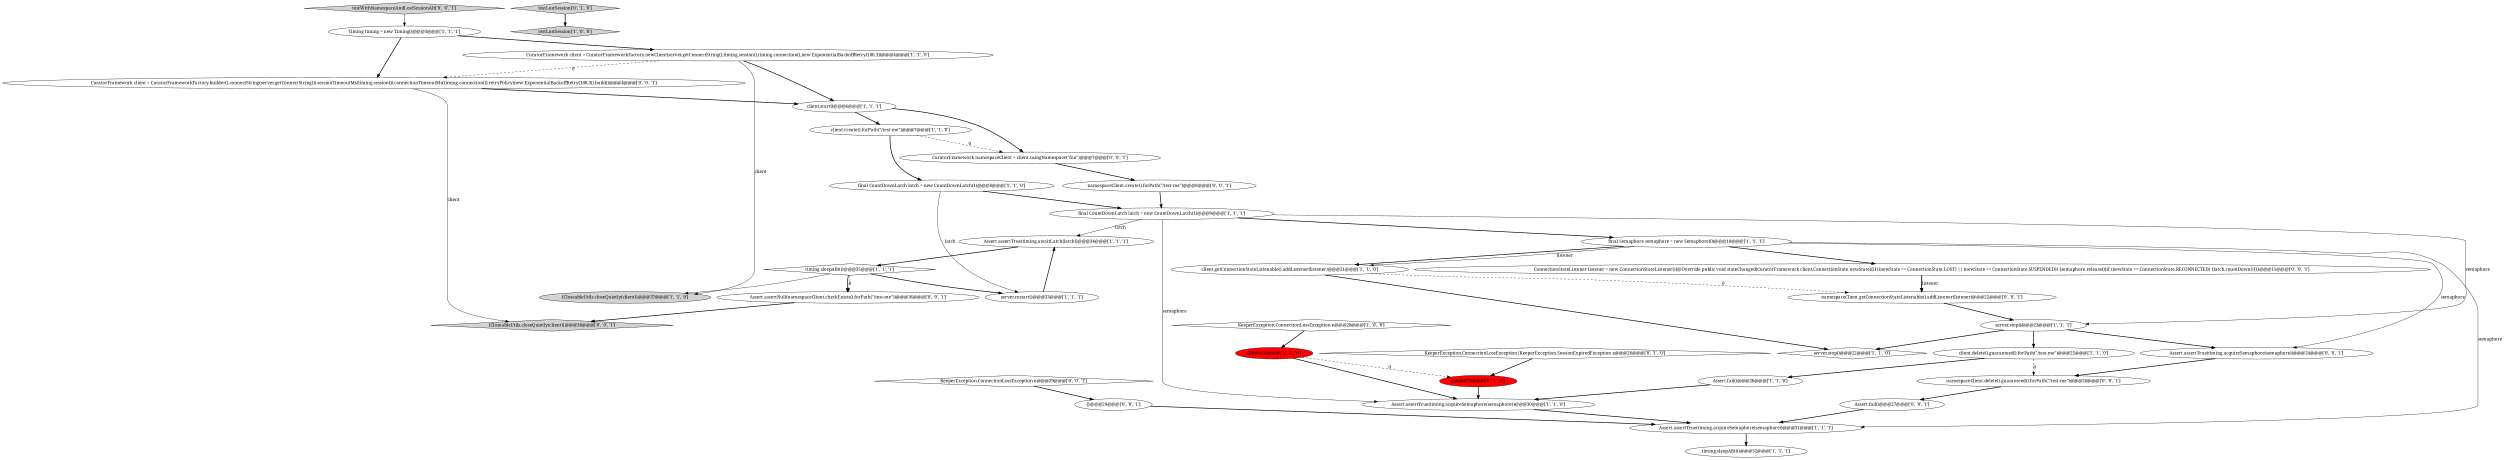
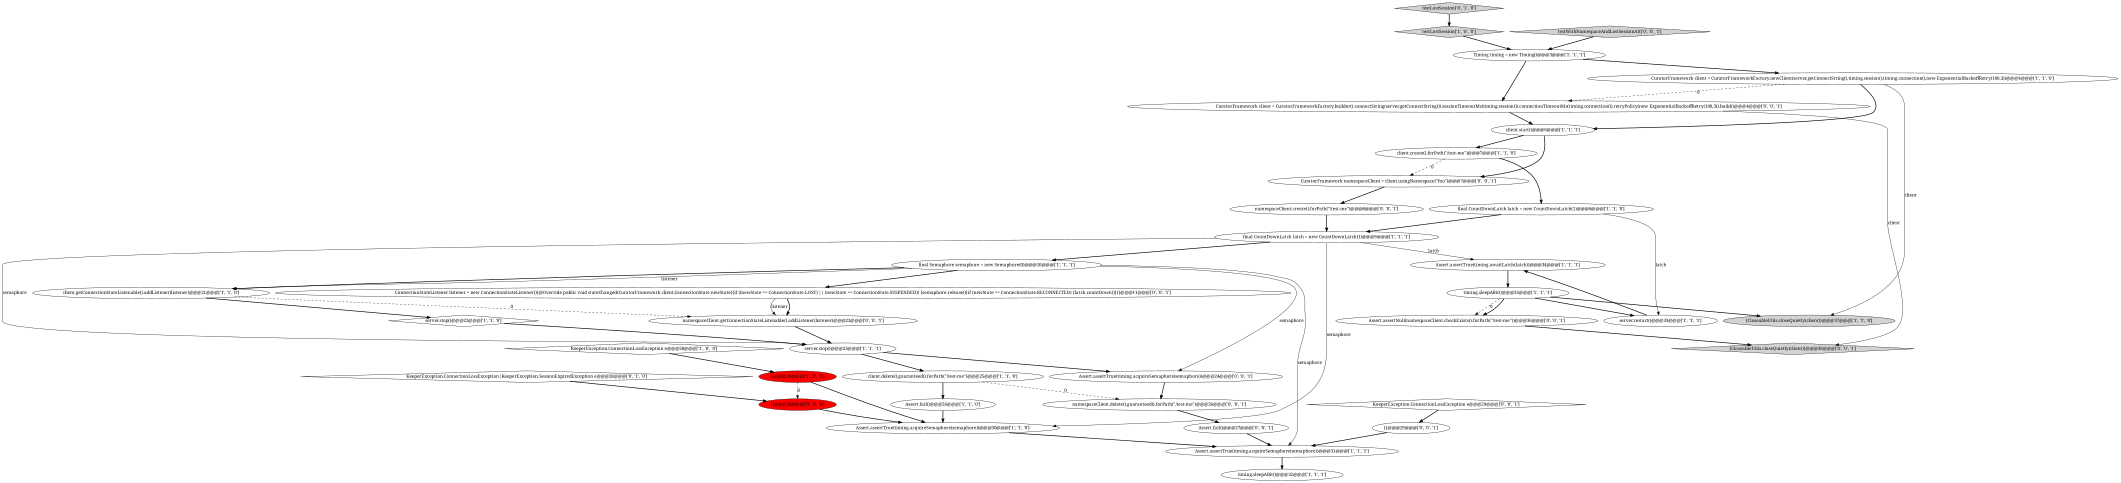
edge "testWithNamespaceAndLostSessionAlt['0', '0', '1']" -> "Timing timing = new Timing()@@@3@@@['1', '1', '1']": style solid -> bold
edge "testLostSession['1', '0', '0']" -> "Timing timing = new Timing()@@@3@@@['1', '1', '1']": added
node "timing.sleepABit()@@@35@@@['1', '1', '1']": shape diamond -> ellipse
edge "timing.sleepABit()@@@35@@@['1', '1', '1']" -> "{CloseableUtils.closeQuietly(client)}@@@37@@@['1', '1', '0']": style solid -> bold
edge "server.stop()@@@23@@@['1', '1', '1']" -> "server.stop()@@@22@@@['1', '1', '0']": reversed
